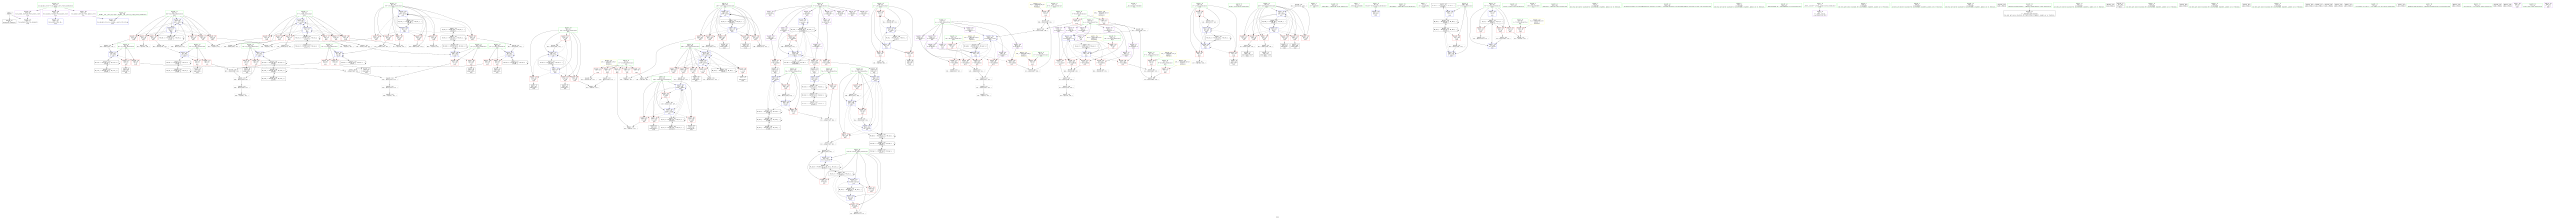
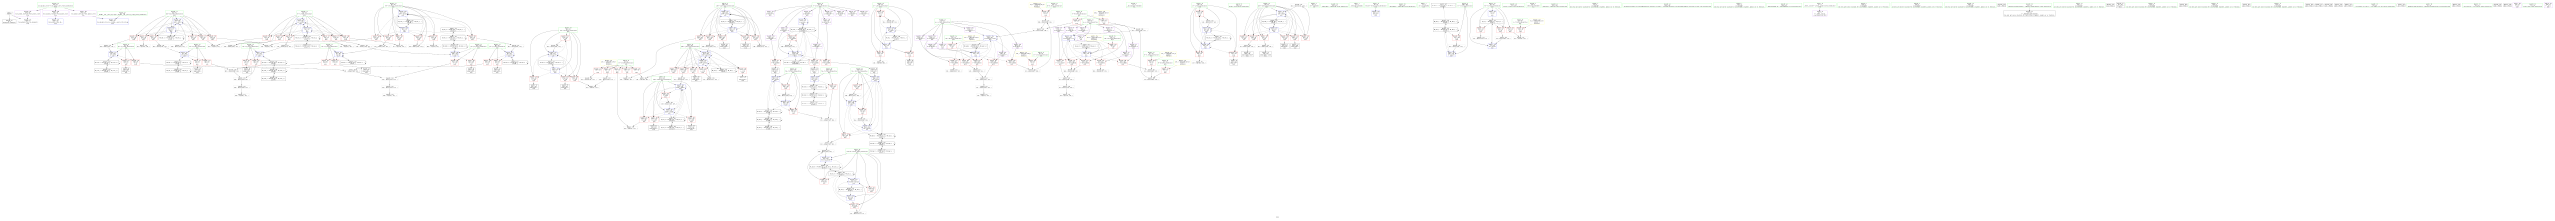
node "NodeID: 262": removed
